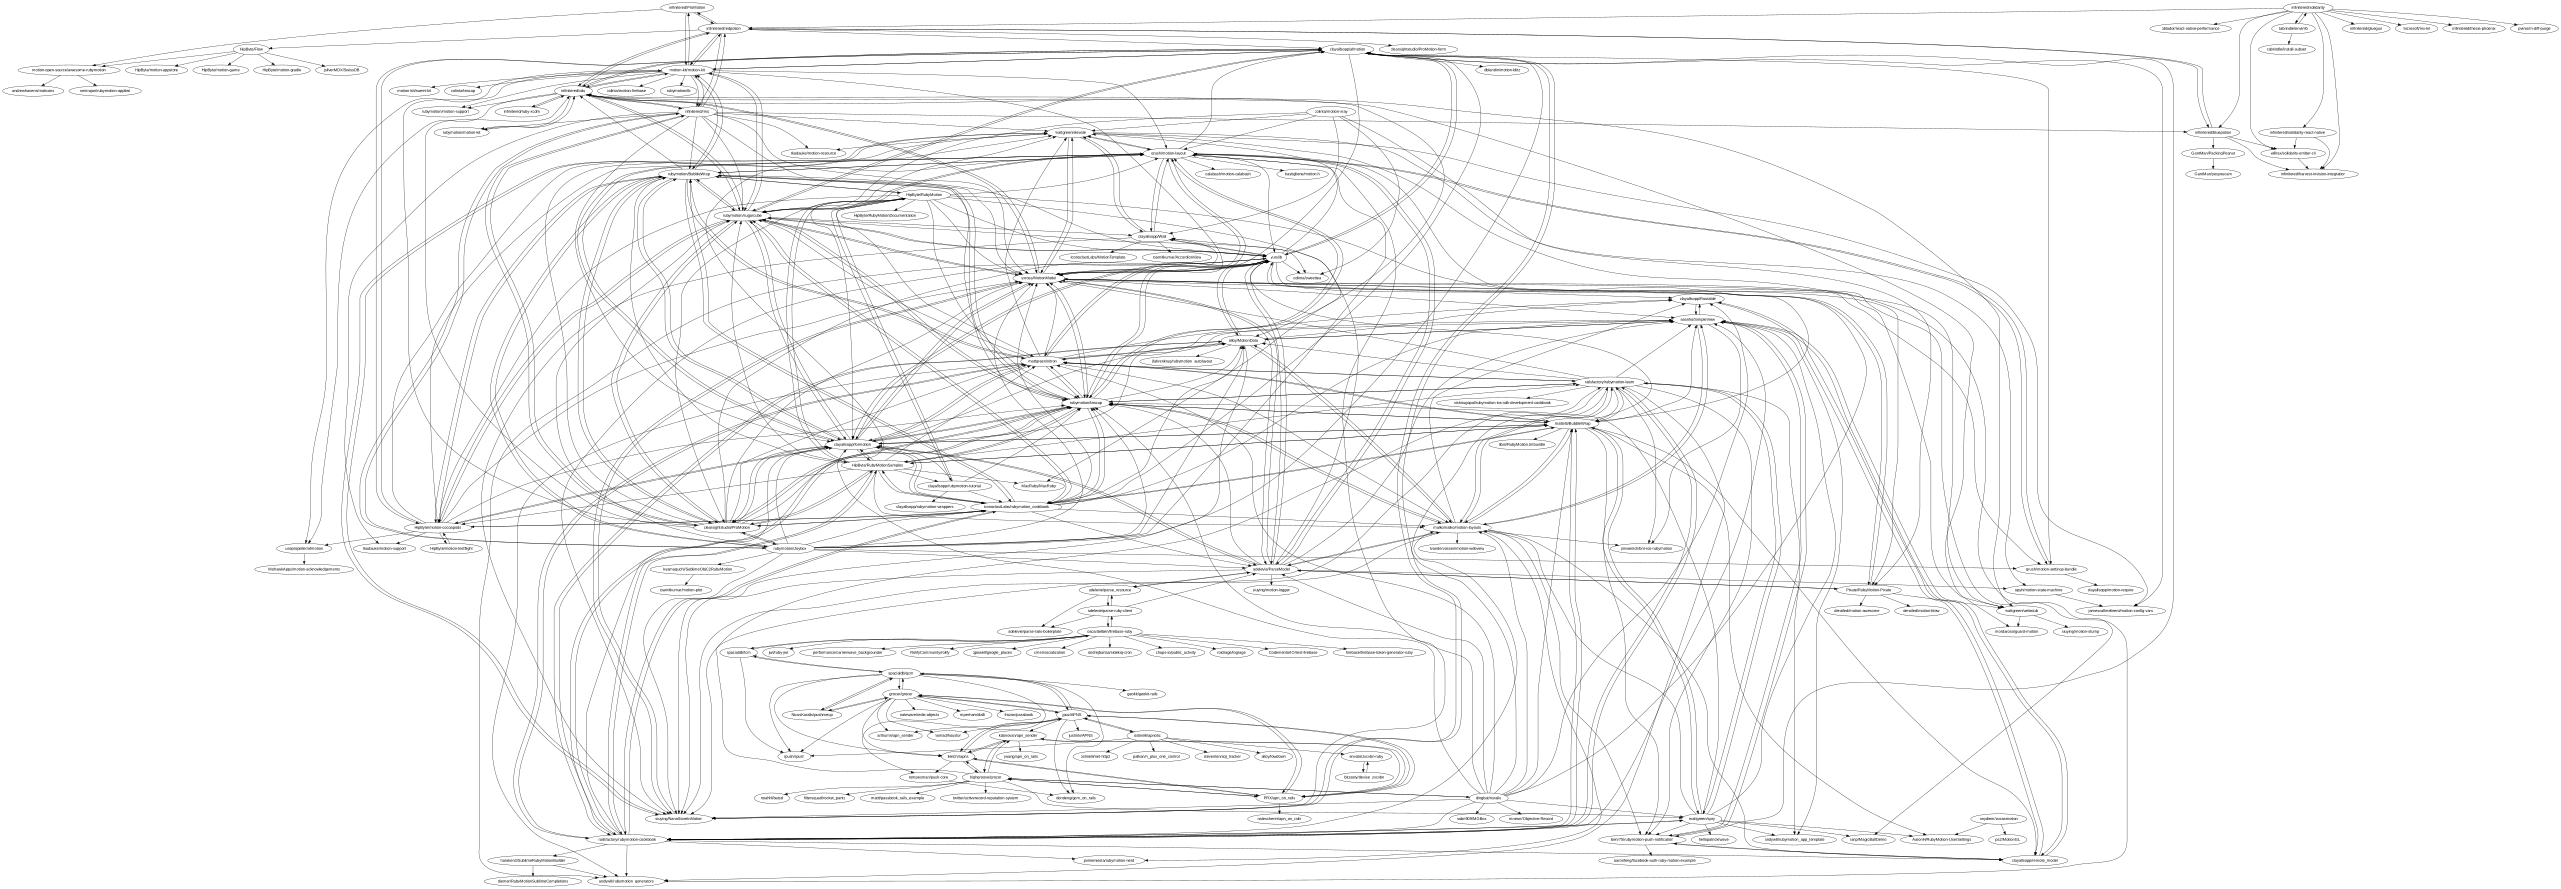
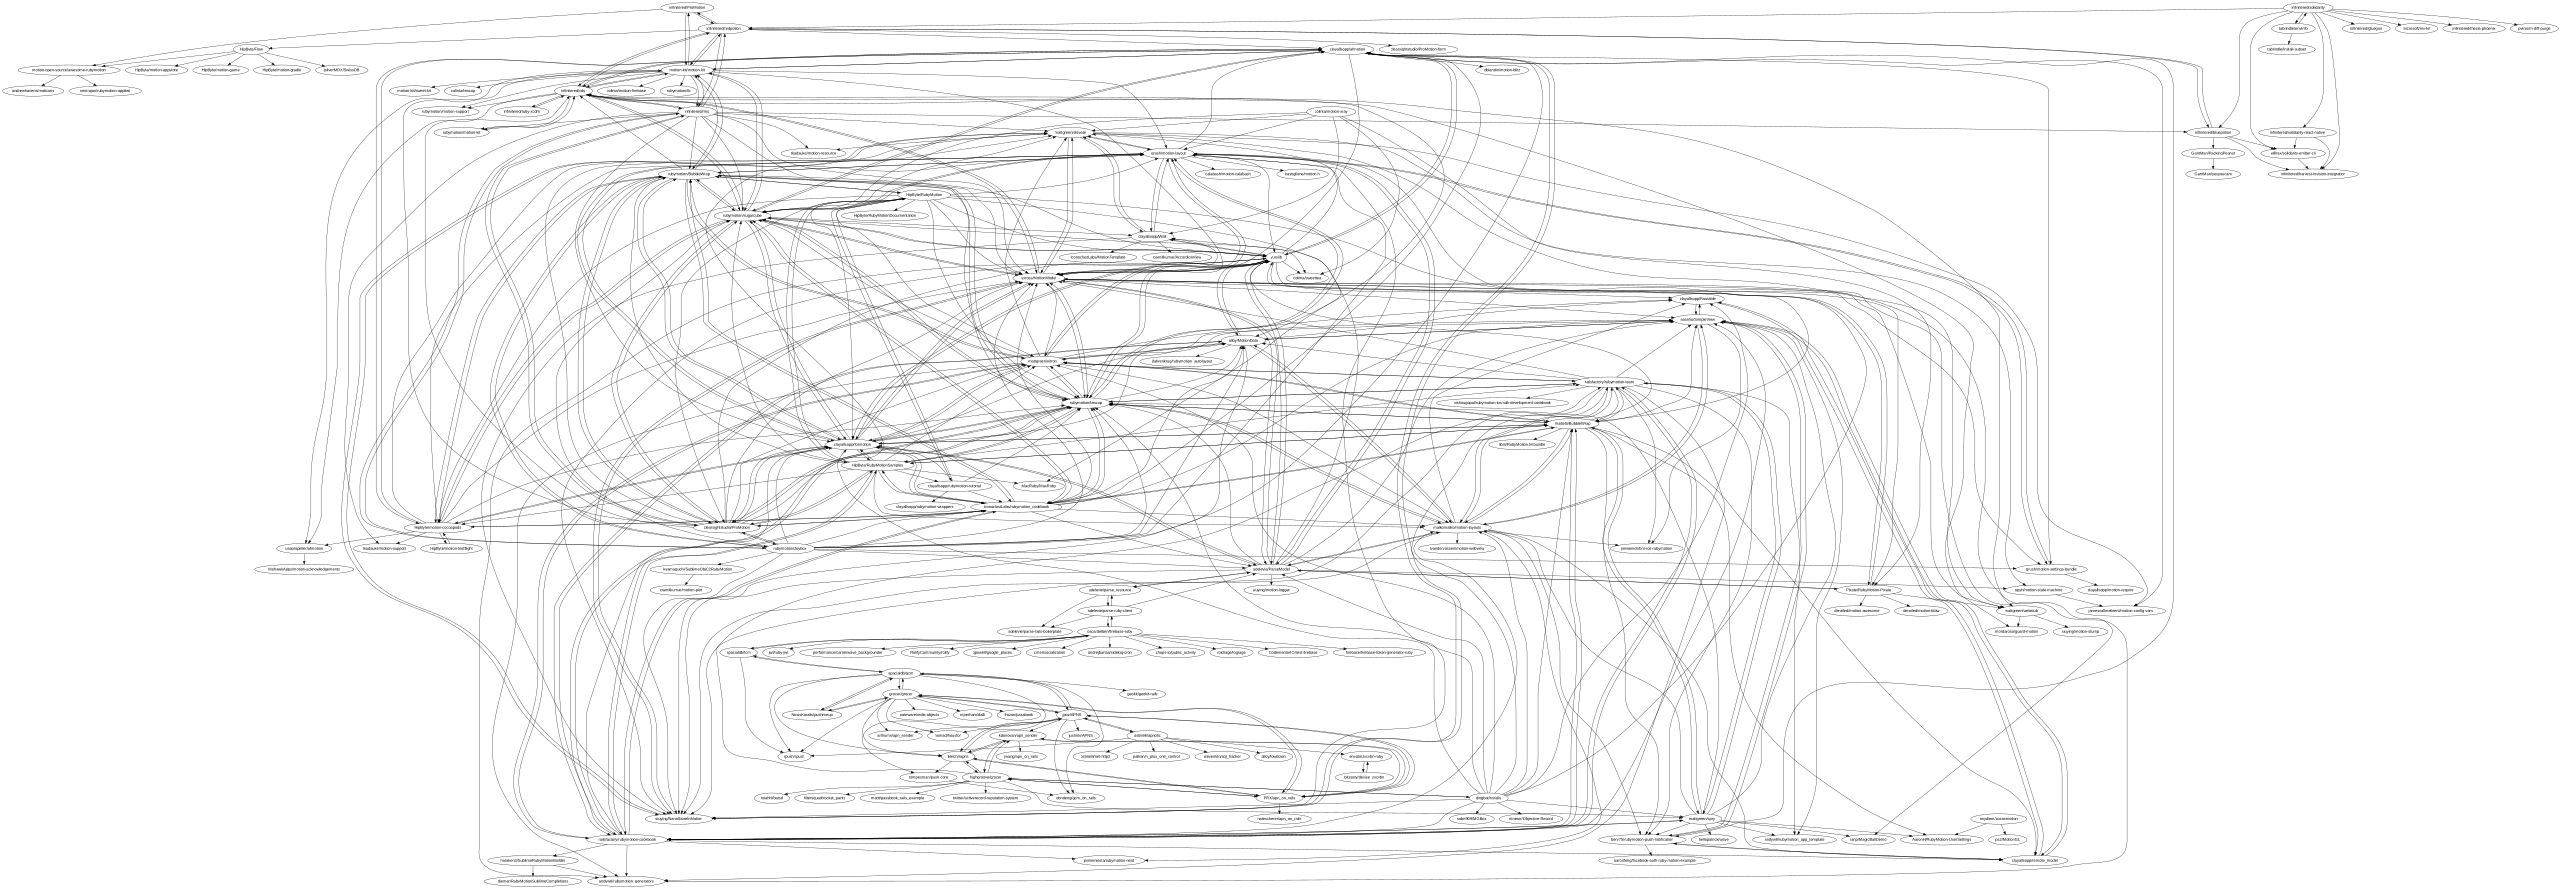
node "oblador/react-native-performance": removed
